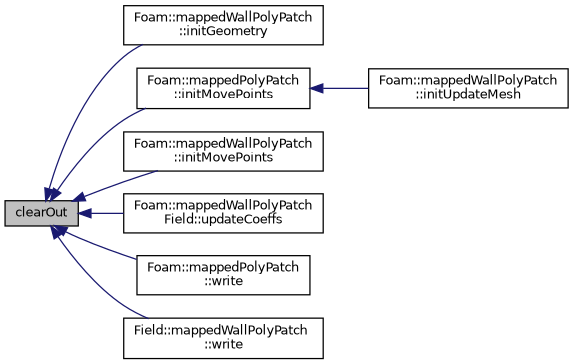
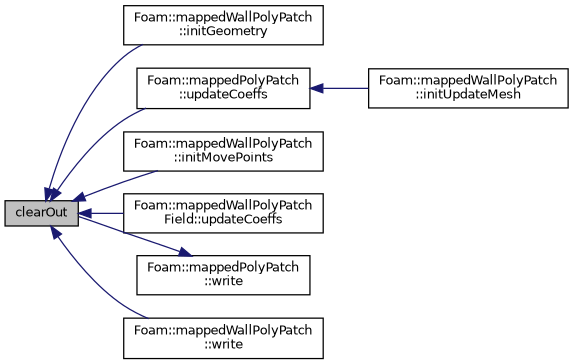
node "Foam::mappedPolyPatch ::initMovePoints": label "Foam::mappedPolyPatch ::initMovePoints" -> "Foam::mappedPolyPatch ::updateCoeffs"
edge "Foam::mappedPolyPatch ::write" -> "clearOut": reversed
node "Field::mappedWallPolyPatch ::write": label "Field::mappedWallPolyPatch ::write" -> "Foam::mappedWallPolyPatch ::write"
